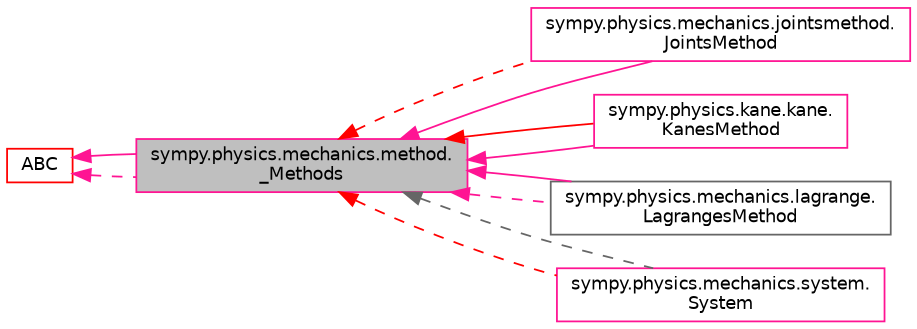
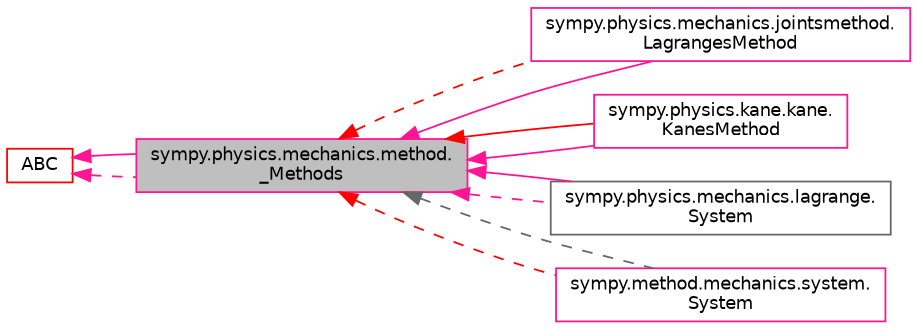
node "sympy.physics.mechanics.jointsmethod. JointsMethod": label "sympy.physics.mechanics.jointsmethod. JointsMethod" -> "sympy.physics.mechanics.jointsmethod. LagrangesMethod"
node "sympy.physics.mechanics.lagrange. LagrangesMethod": label "sympy.physics.mechanics.lagrange. LagrangesMethod" -> "sympy.physics.mechanics.lagrange. System"
node "sympy.physics.mechanics.system. System": label "sympy.physics.mechanics.system. System" -> "sympy.method.mechanics.system. System"
